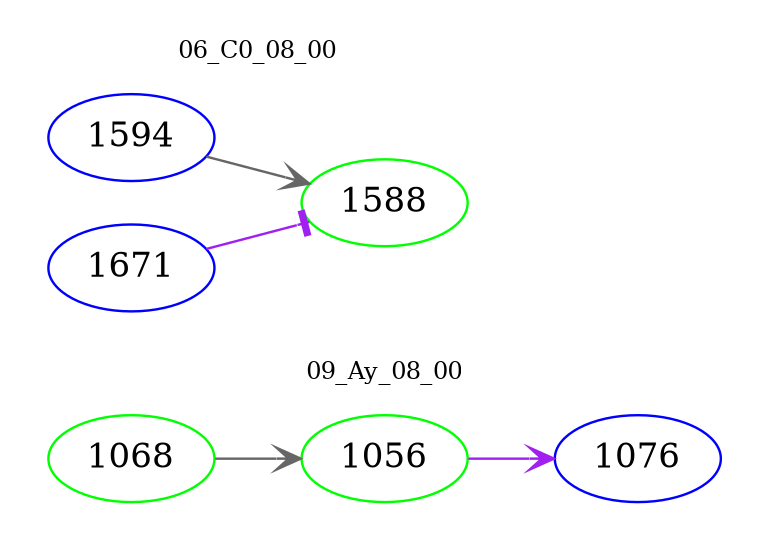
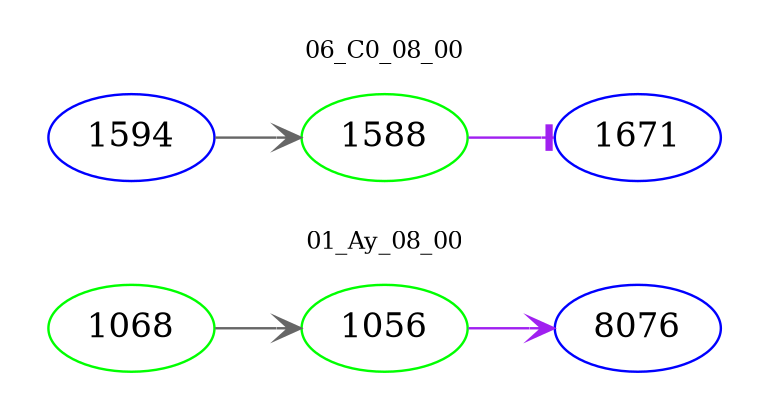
edge "1671" -> "1588": reversed
cluster "09_Ay_08_00": label "09_Ay_08_00" -> "01_Ay_08_00"
node "1076": label "1076" -> "8076"
